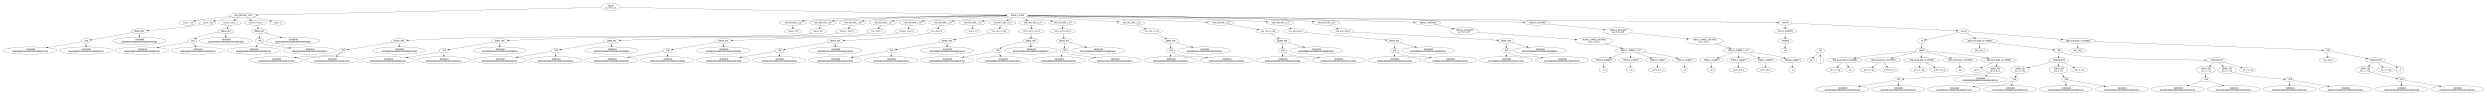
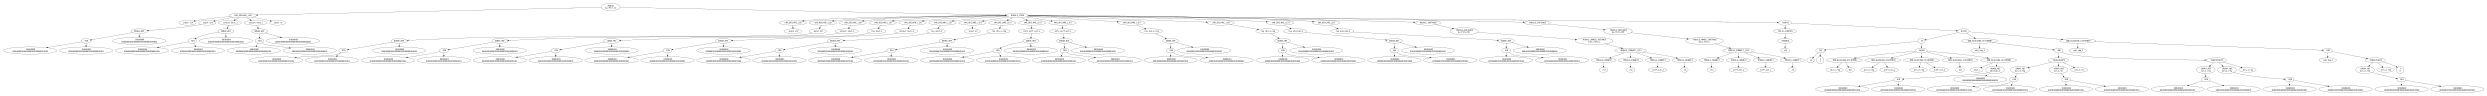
edge "IF" -> "lEQ": added
